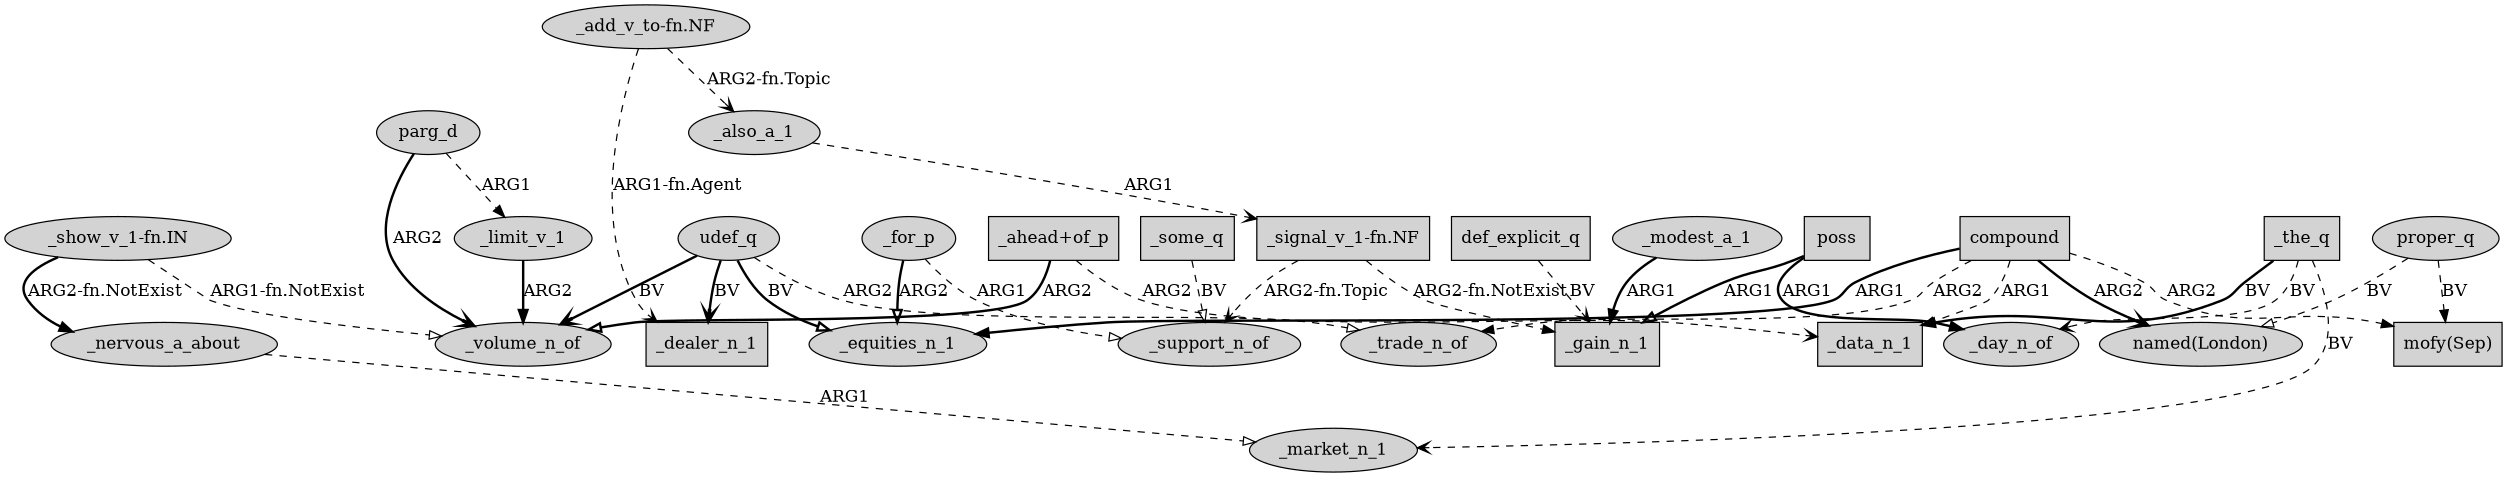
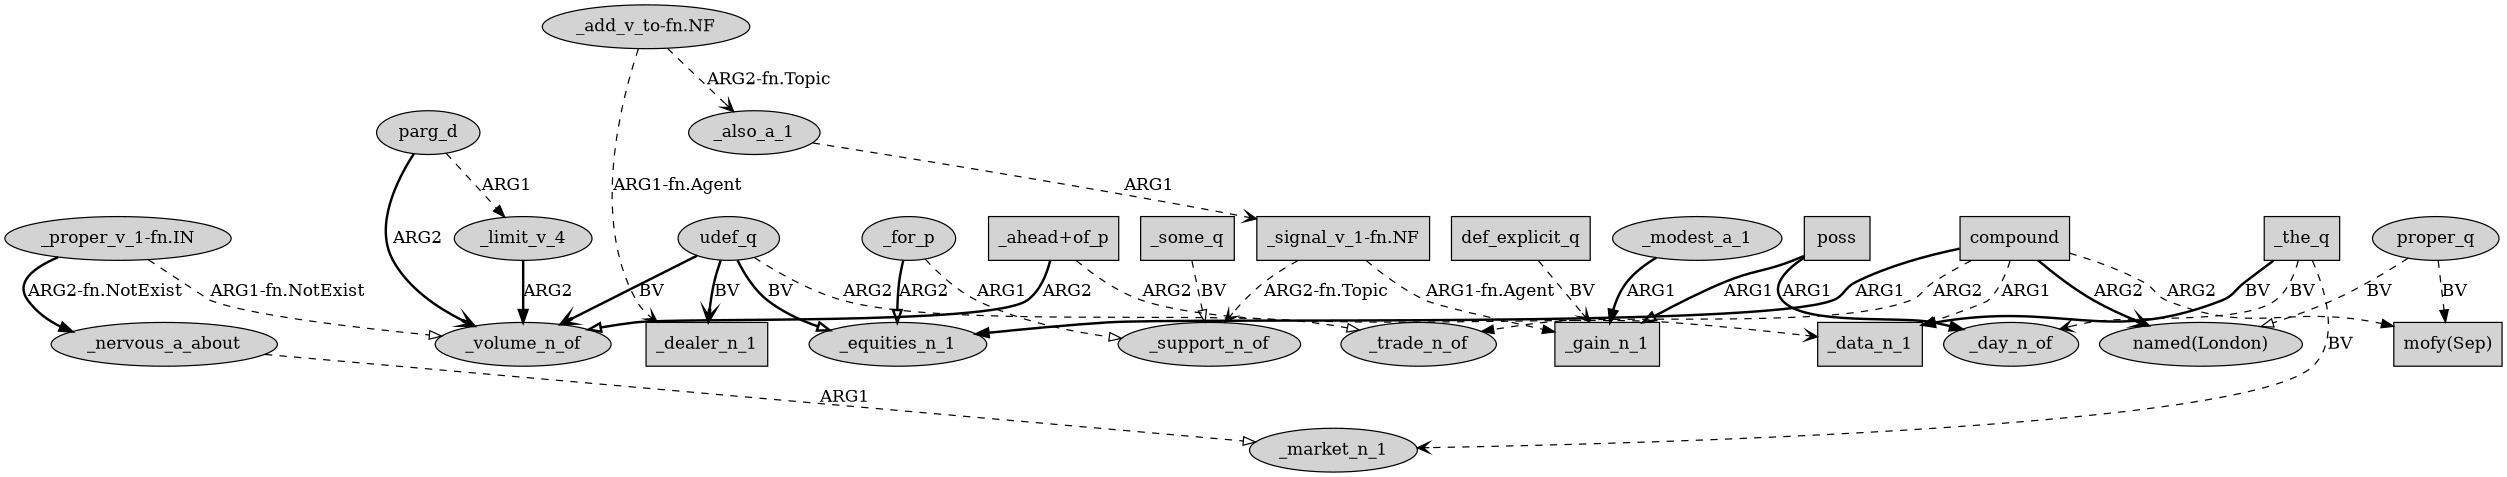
node "_show_v_1-fn.IN": label "_show_v_1-fn.IN" -> "_proper_v_1-fn.IN"
node "_limit_v_1": label "_limit_v_1" -> "_limit_v_4"
edge "_signal_v_1-fn.NF" -> "_gain_n_1": label "ARG2-fn.NotExist" -> "ARG1-fn.Agent"
